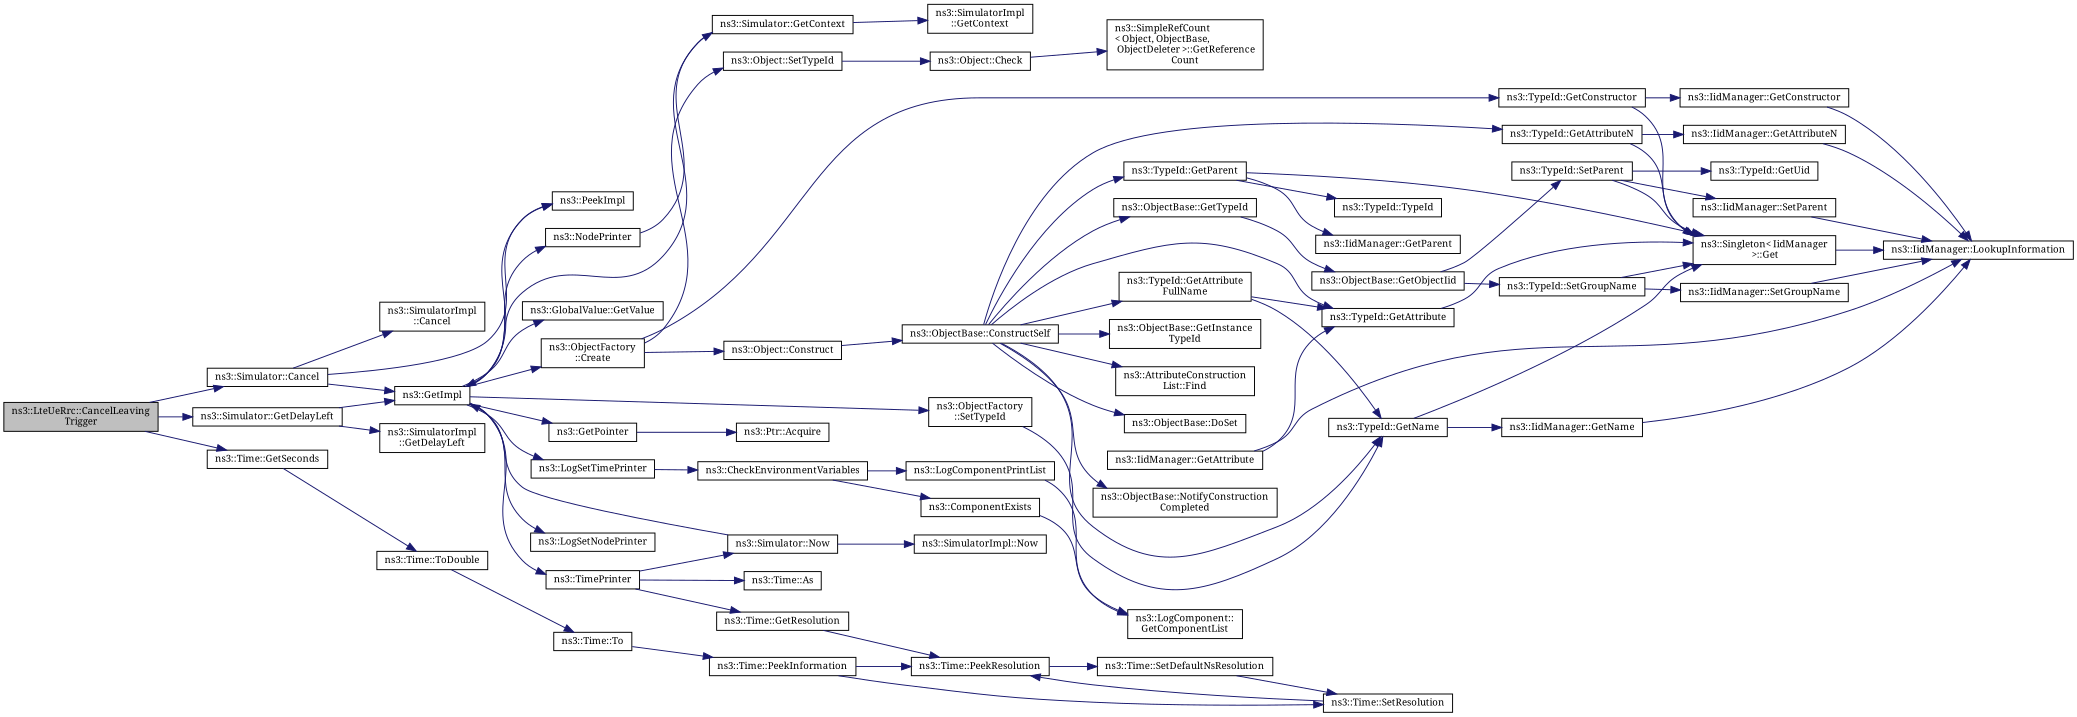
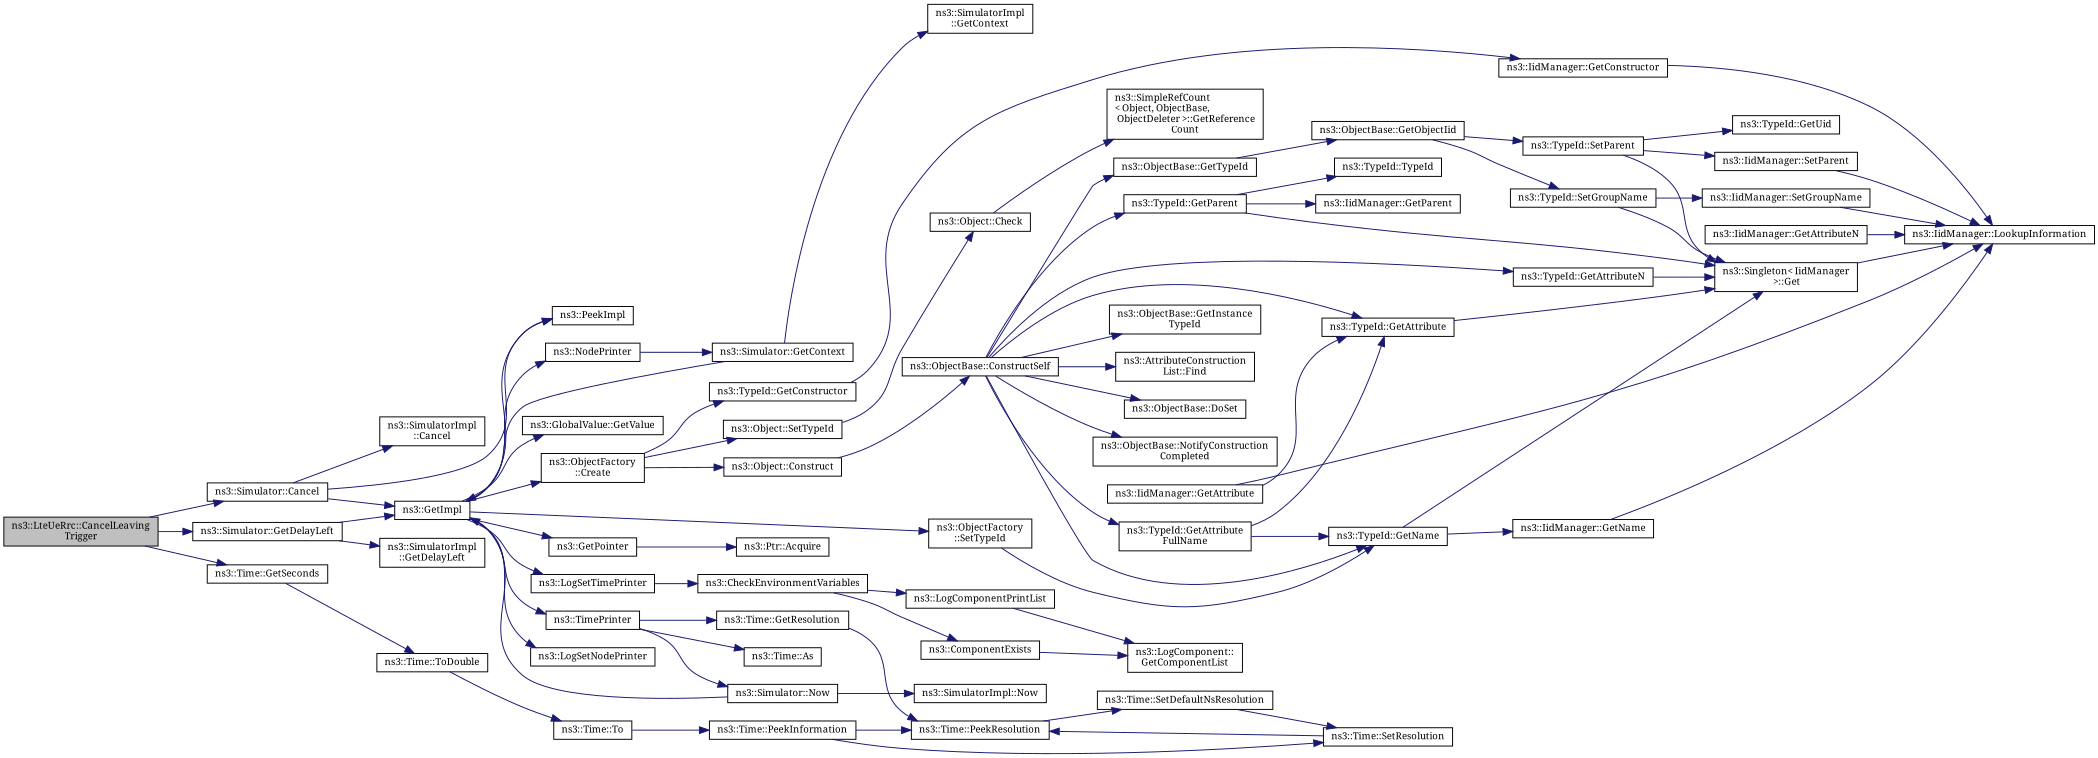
edge "ns3::TypeId::GetAttributeN" -> "ns3::IidManager::GetAttributeN": removed
edge "ns3::TypeId::GetConstructor" -> "ns3::Singleton< IidManager >::Get": removed
